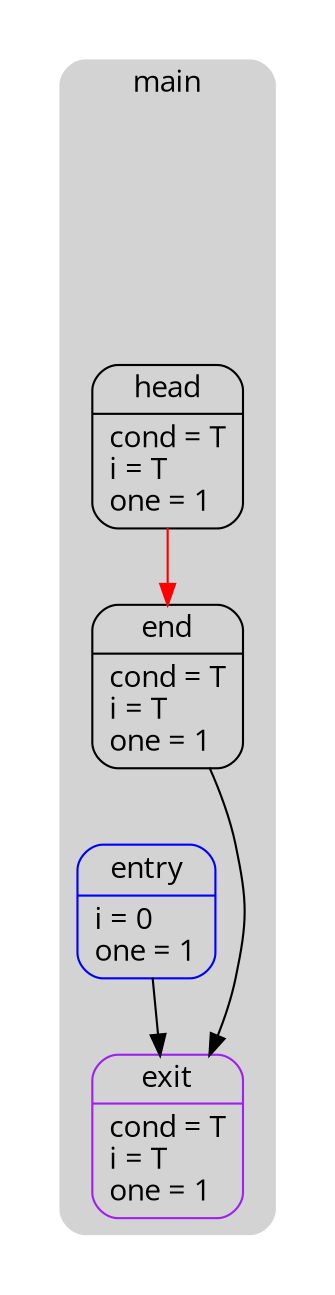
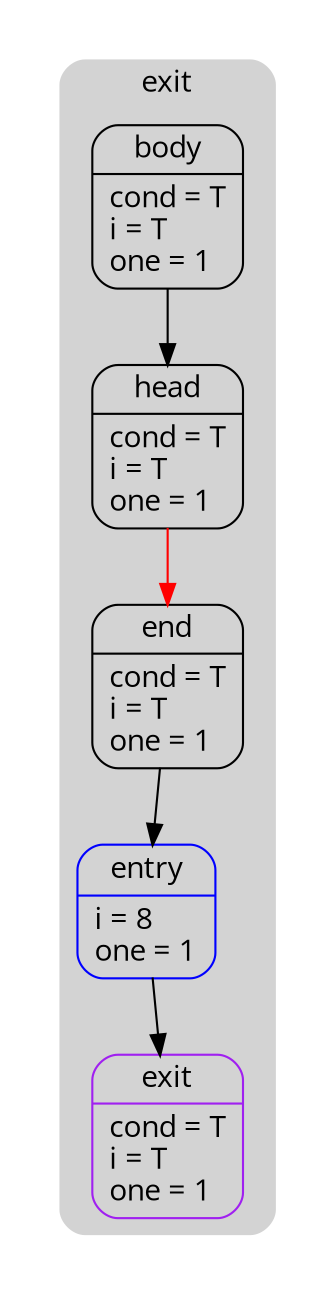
cluster "main": label "main" -> "exit"
node "body": added
edge "end" -> "exit": now "end" -> "entry"
node "entry": text "i = 0" -> "i = 8"
